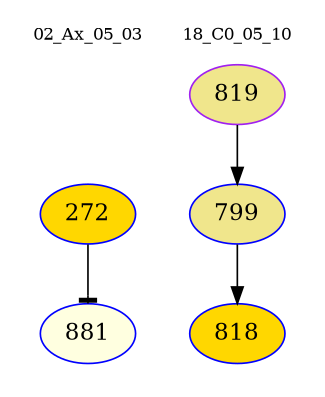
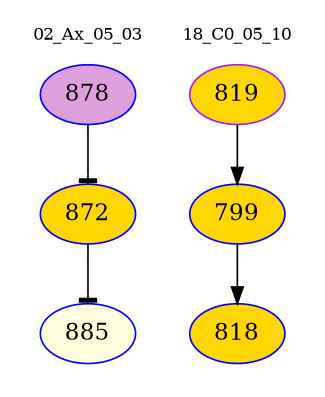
node "878": added
node "819": fillcolor khaki -> gold
node "272": label "272" -> "872"
node "799": fillcolor khaki -> gold
node "881": label "881" -> "885"
